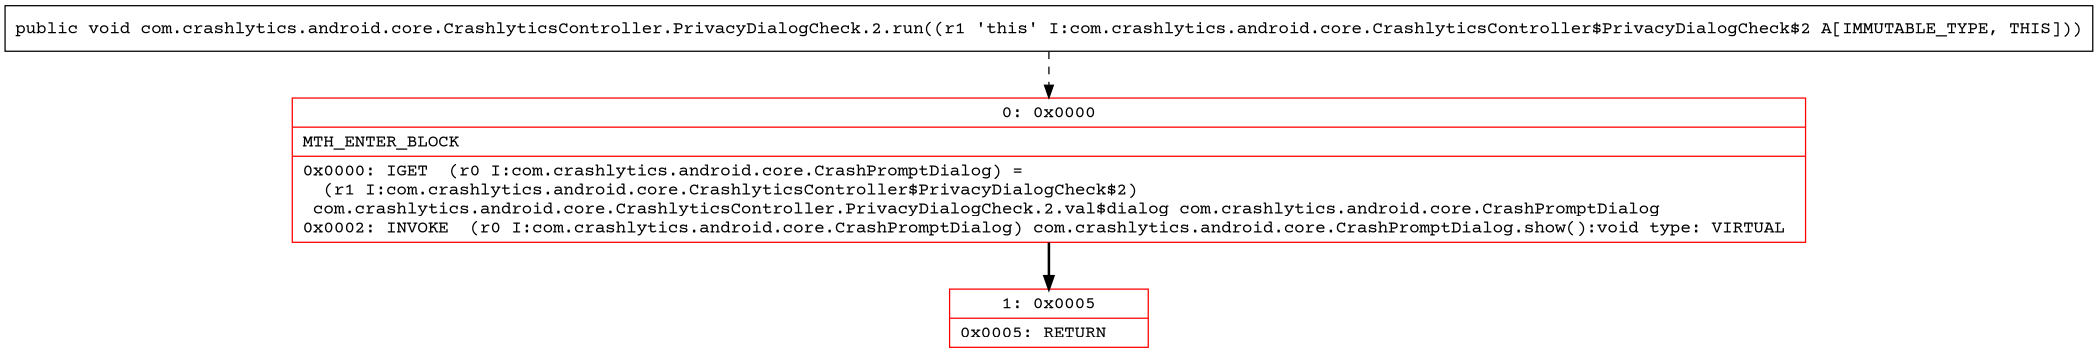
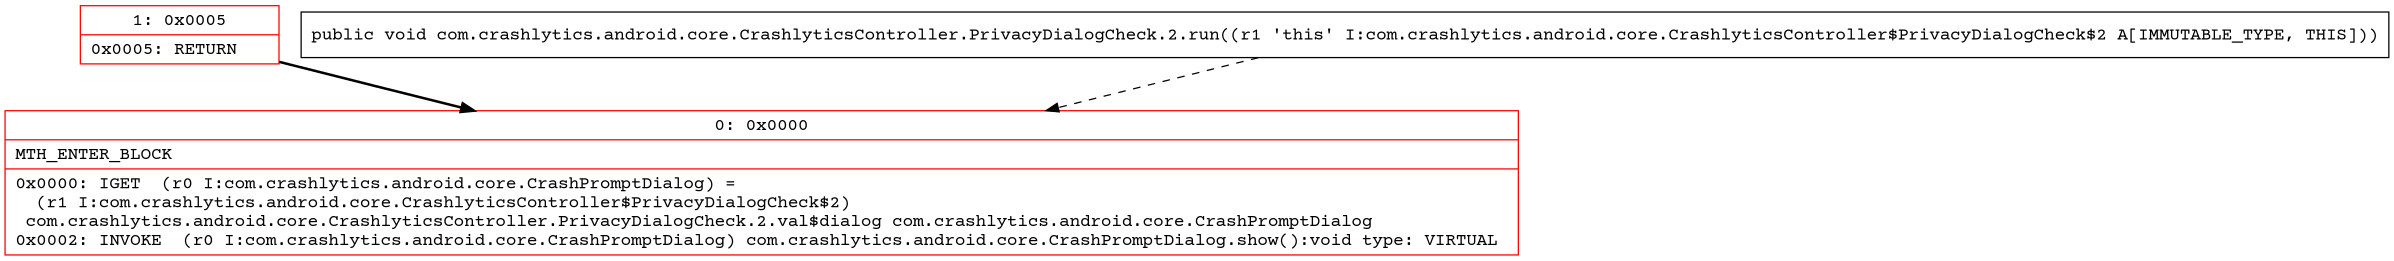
edge "0: 0x0000" -> "1: 0x0005": reversed
